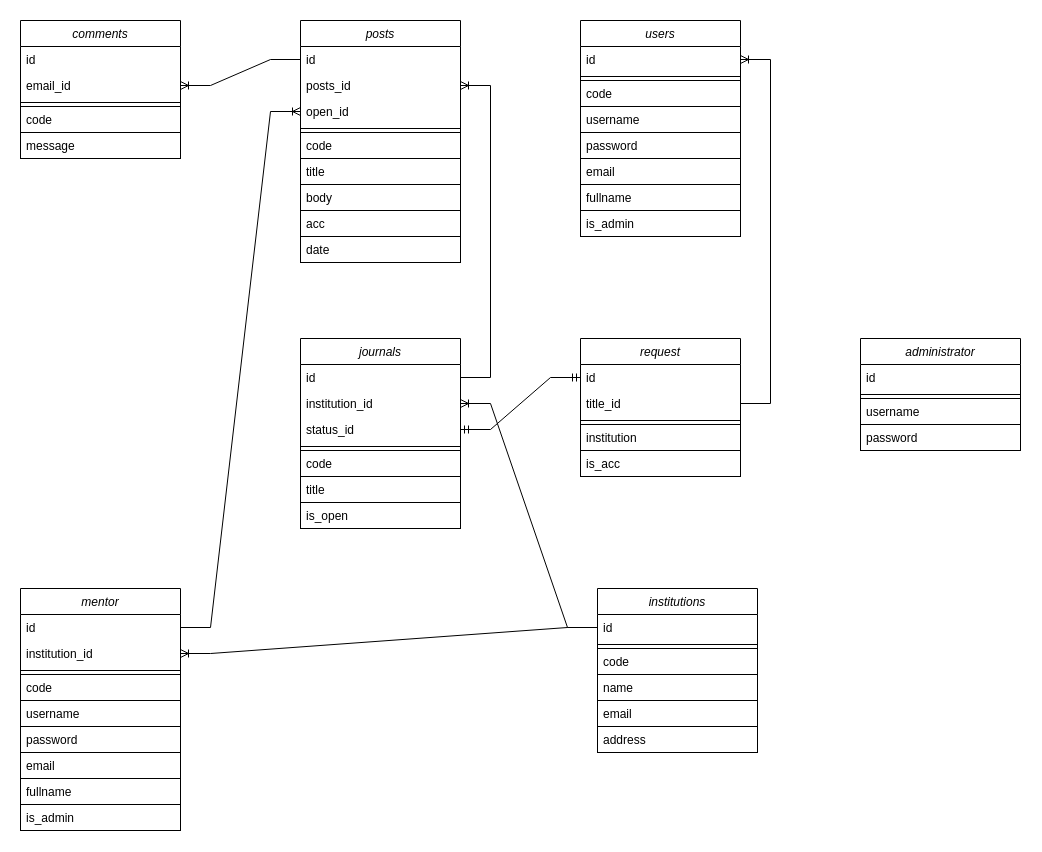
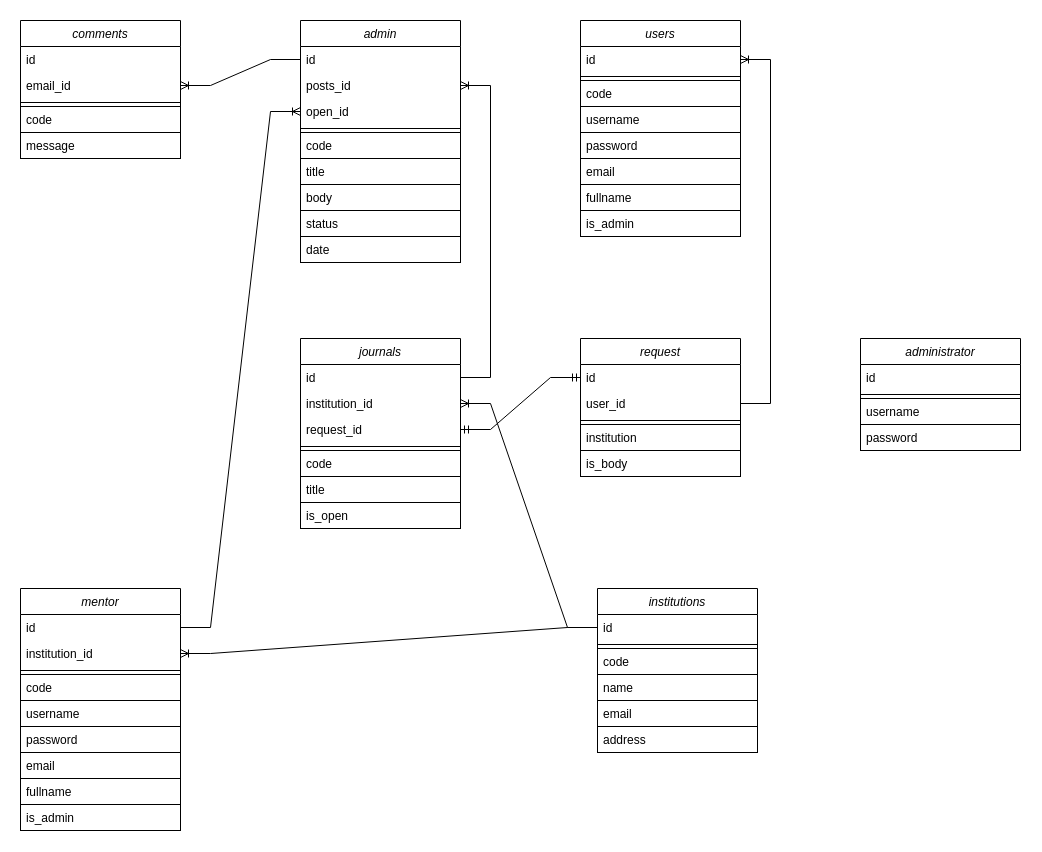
node "posts": label "posts" -> "admin"
node "acc": label "acc" -> "status"
node "title_id": label "title_id" -> "user_id"
node "status_id": label "status_id" -> "request_id"
node "is_acc": label "is_acc" -> "is_body"
